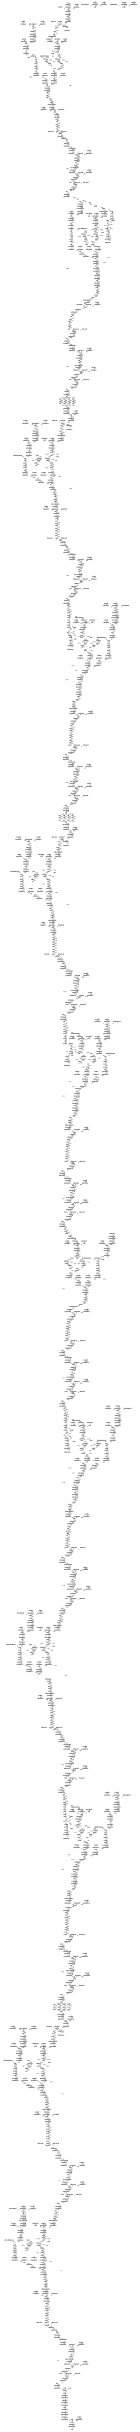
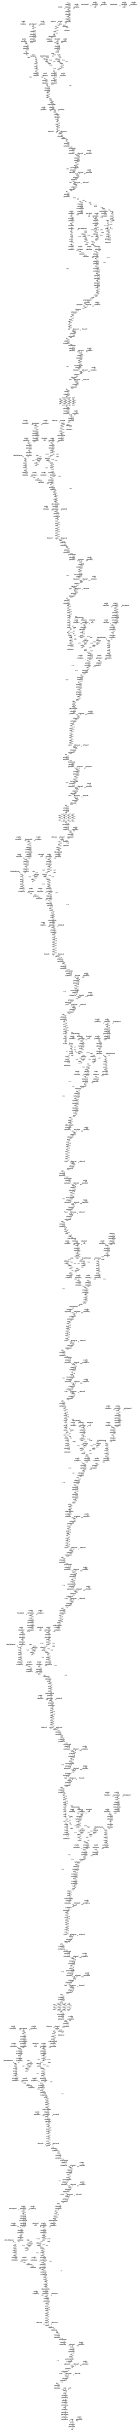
edge "190 permute_3" -> "188 dequantize_per_tensor_27": now "190 permute_3" -> "191 select"
node "687 _frozen_param36": removed
node "1346 quantize_per_tensor_489": added
